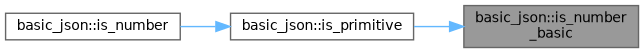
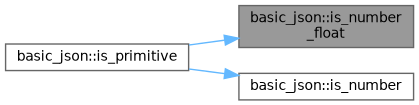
edge "basic_json::is_number" -> "basic_json::is_primitive": reversed
node "basic_json::is_number _basic": label "basic_json::is_number _basic" -> "basic_json::is_number _float"
